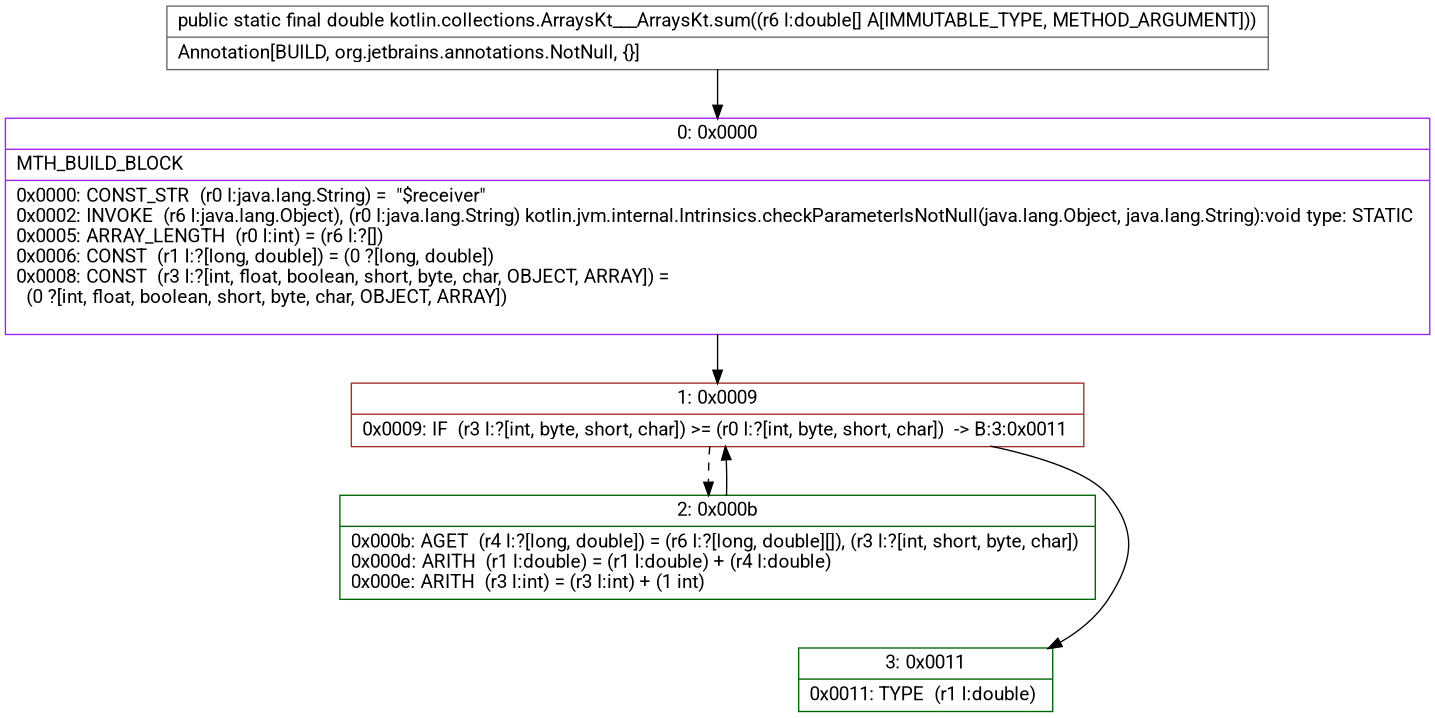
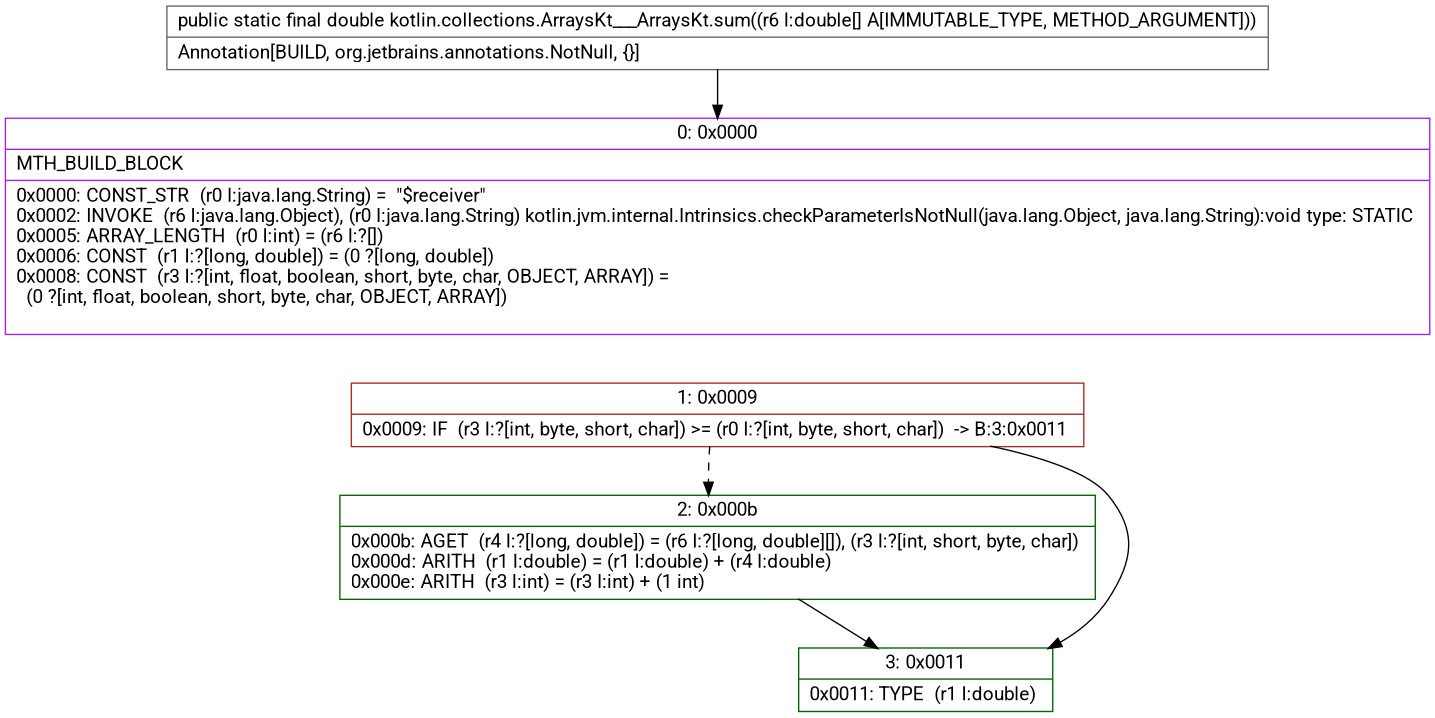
edge "0: 0x0000" -> "1: 0x0009": removed
edge "2: 0x000b" -> "1: 0x0009": now "2: 0x000b" -> "3: 0x0011"
